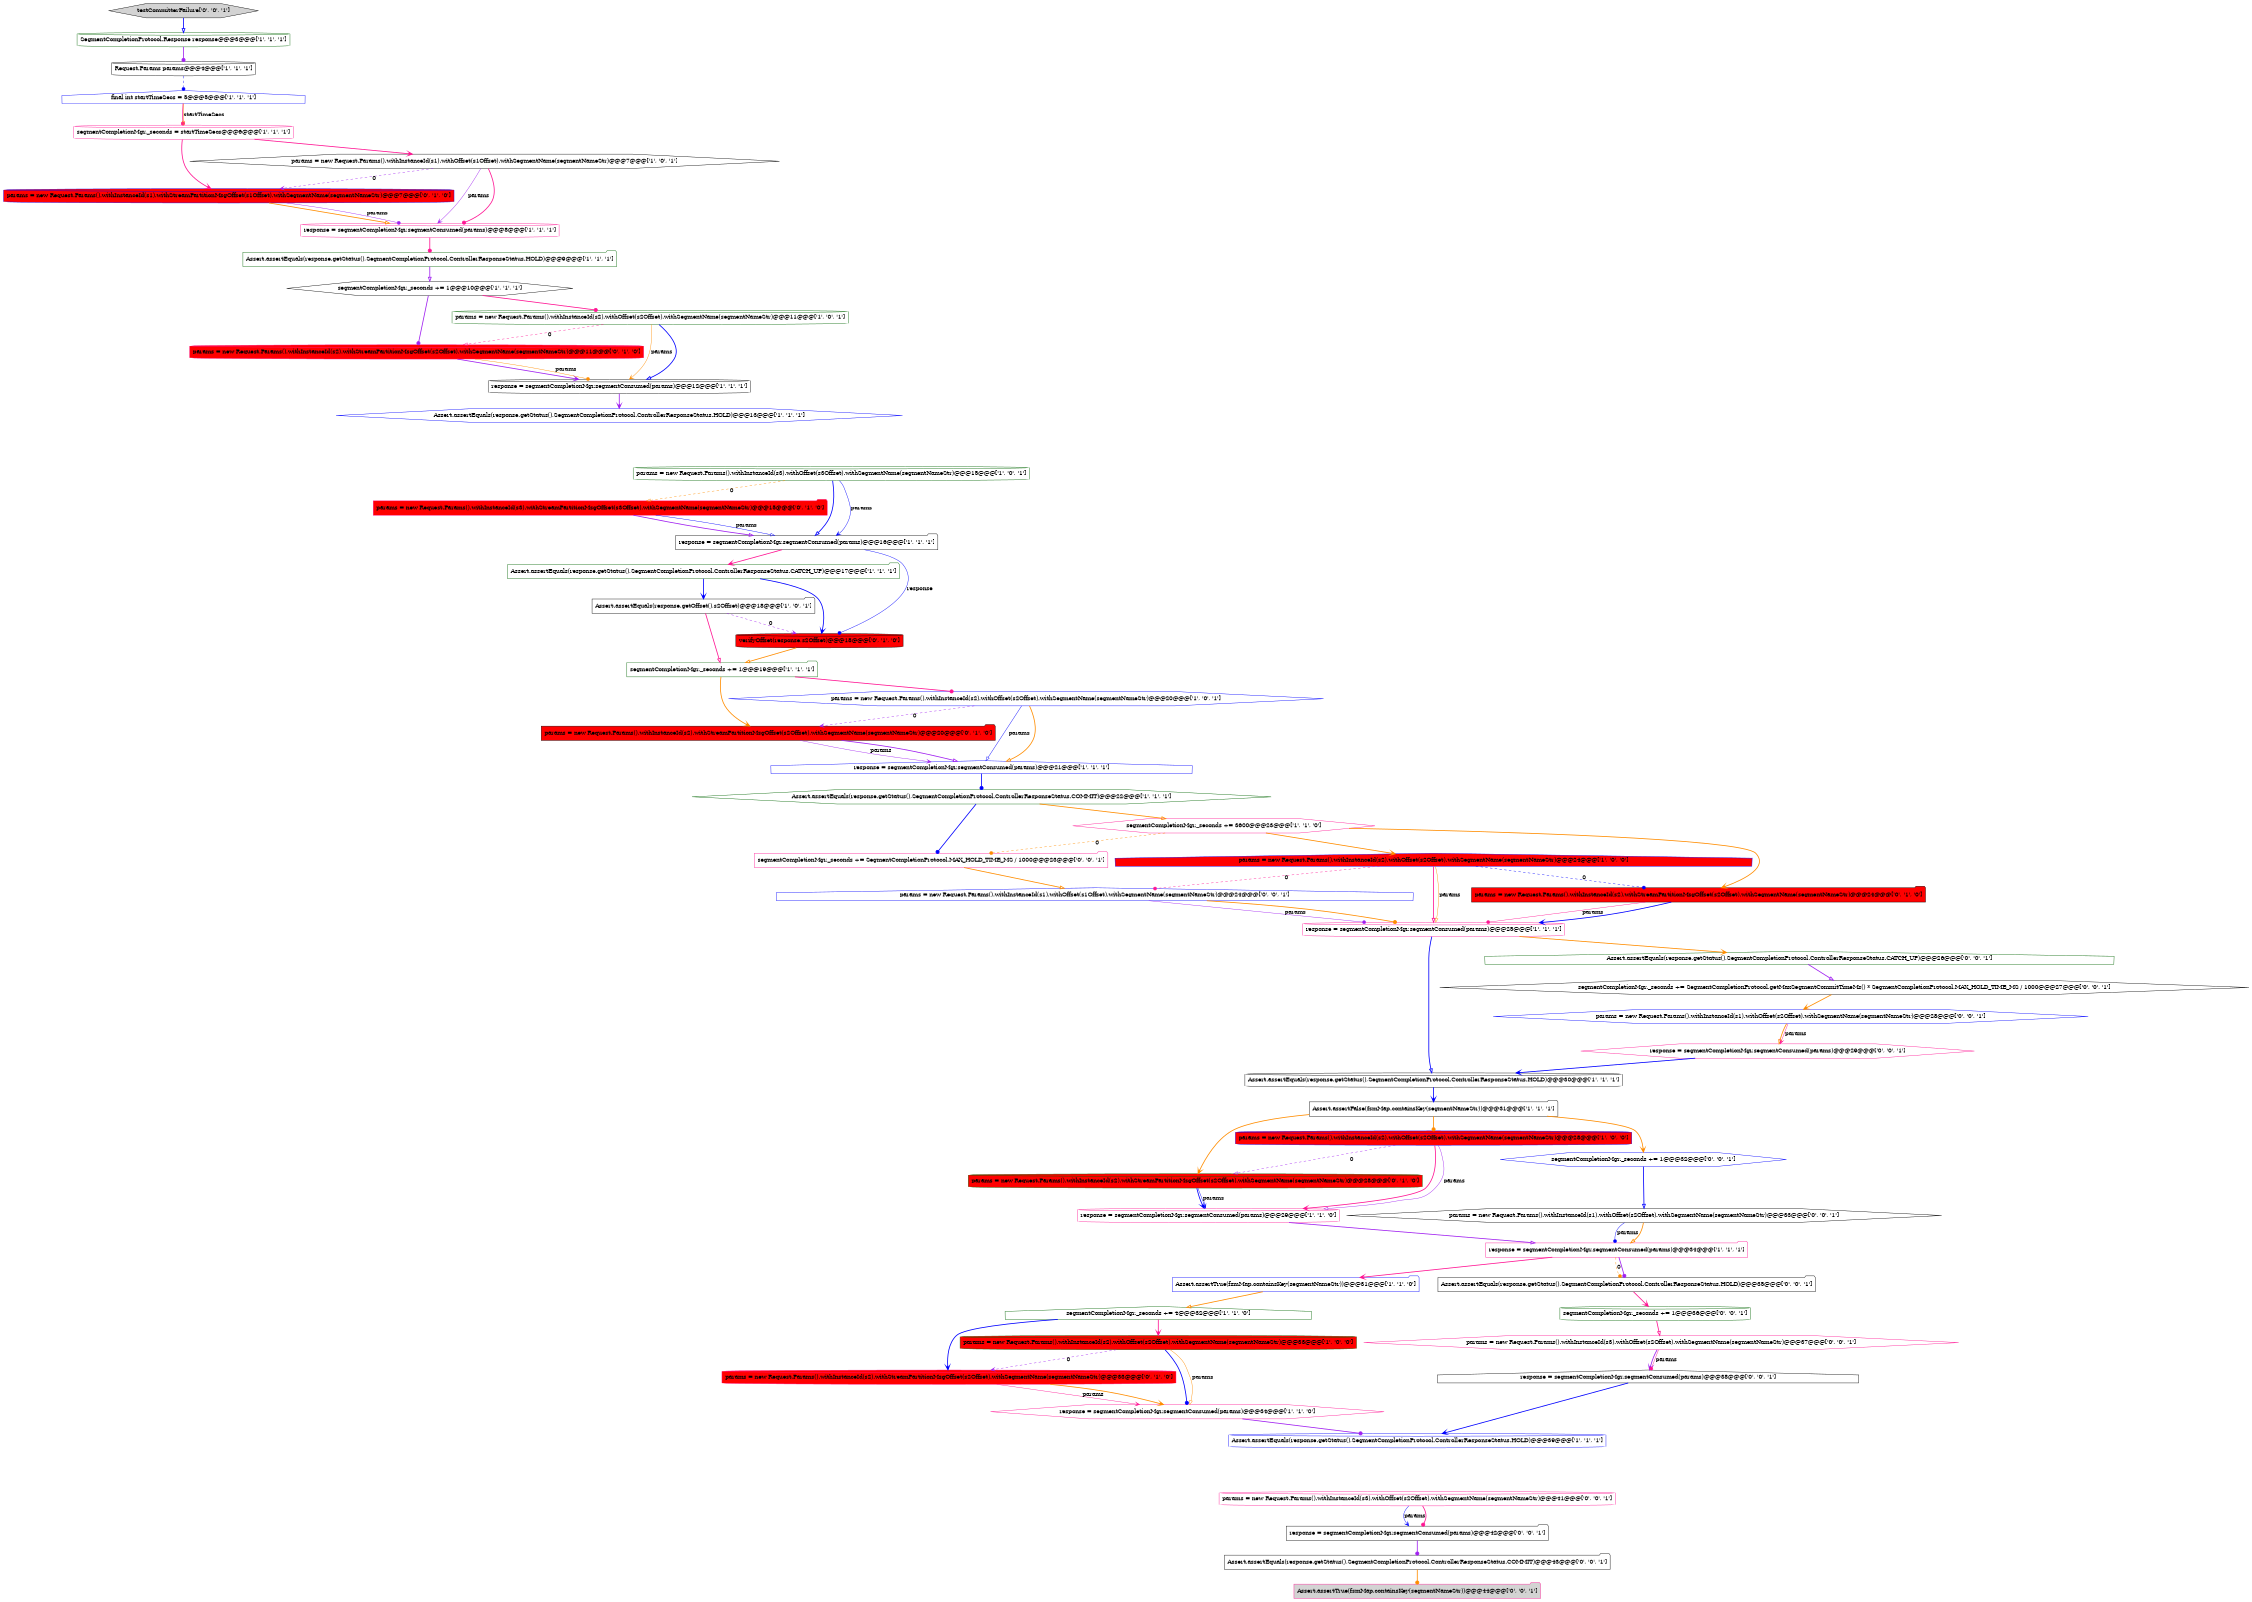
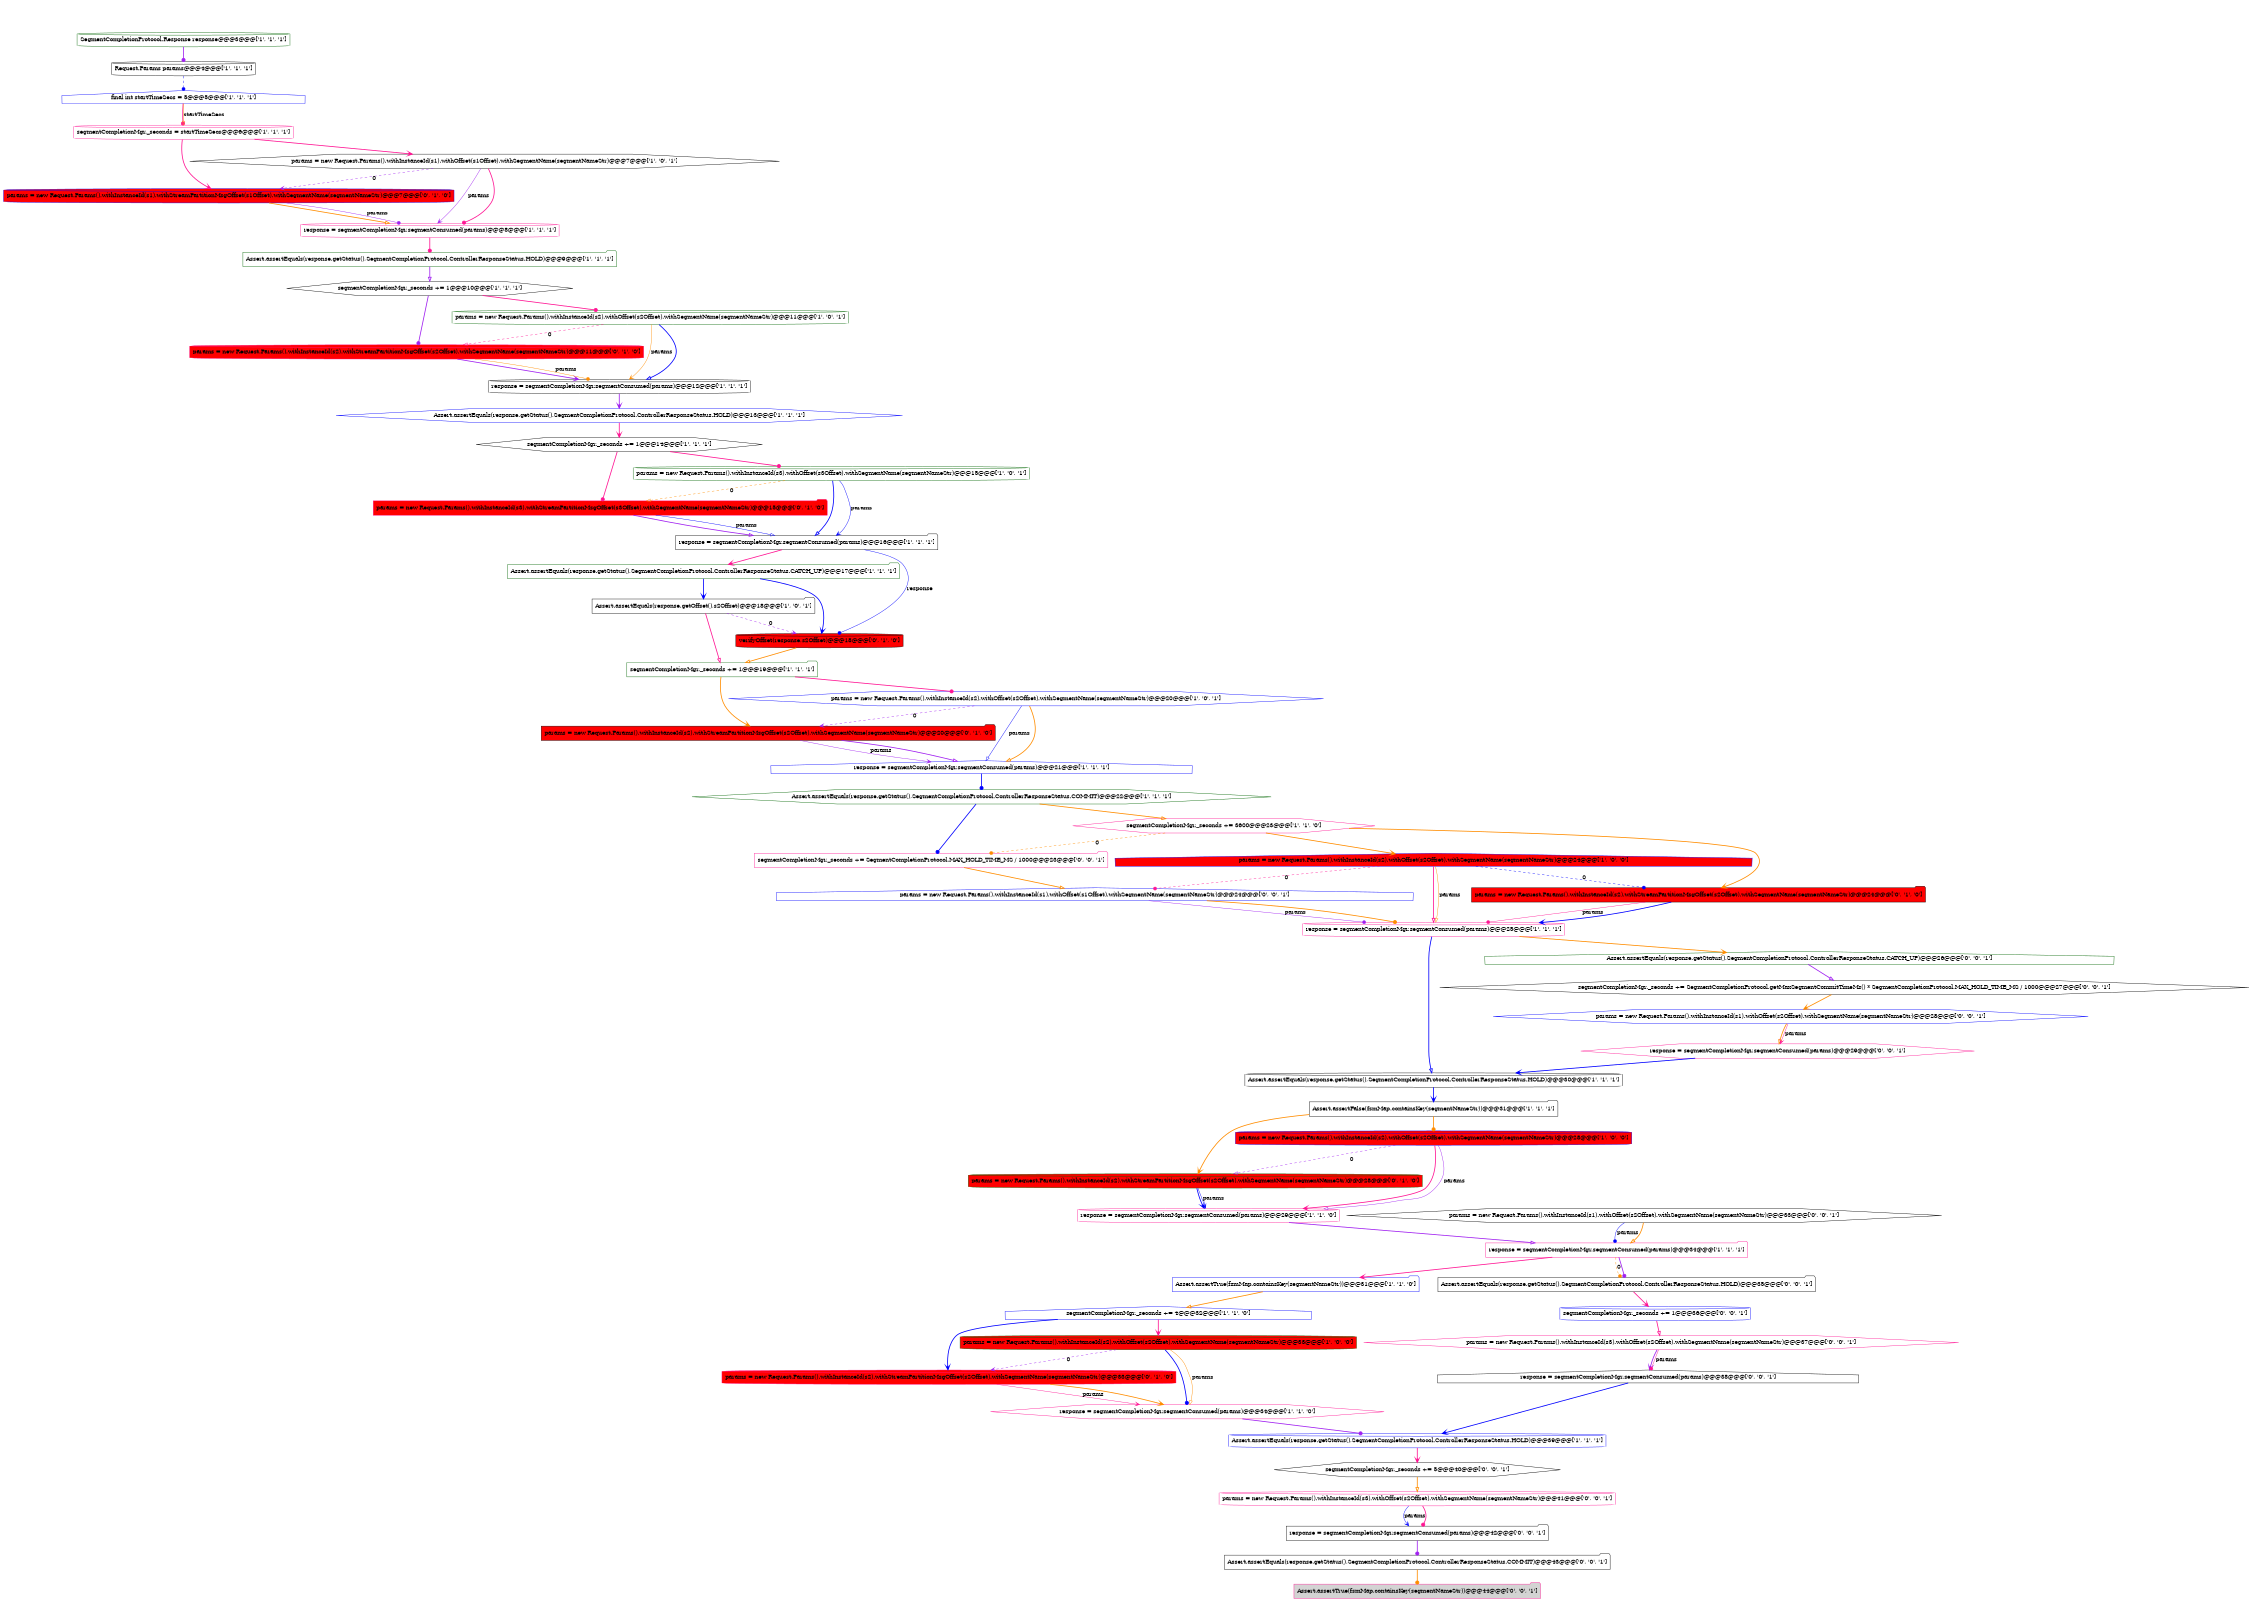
node "testCommitterFailure['0', '0', '1']": removed
node "segmentCompletionMgr._seconds += 1@@@14@@@['1', '1', '1']": added
node "segmentCompletionMgr._seconds += 1@@@32@@@['0', '0', '1']": removed
node "segmentCompletionMgr._seconds += 4@@@32@@@['1', '1', '0']": color darkgreen -> blue
node "segmentCompletionMgr._seconds += 1@@@36@@@['0', '0', '1']": color darkgreen -> blue
node "segmentCompletionMgr._seconds += 5@@@40@@@['0', '0', '1']": added
